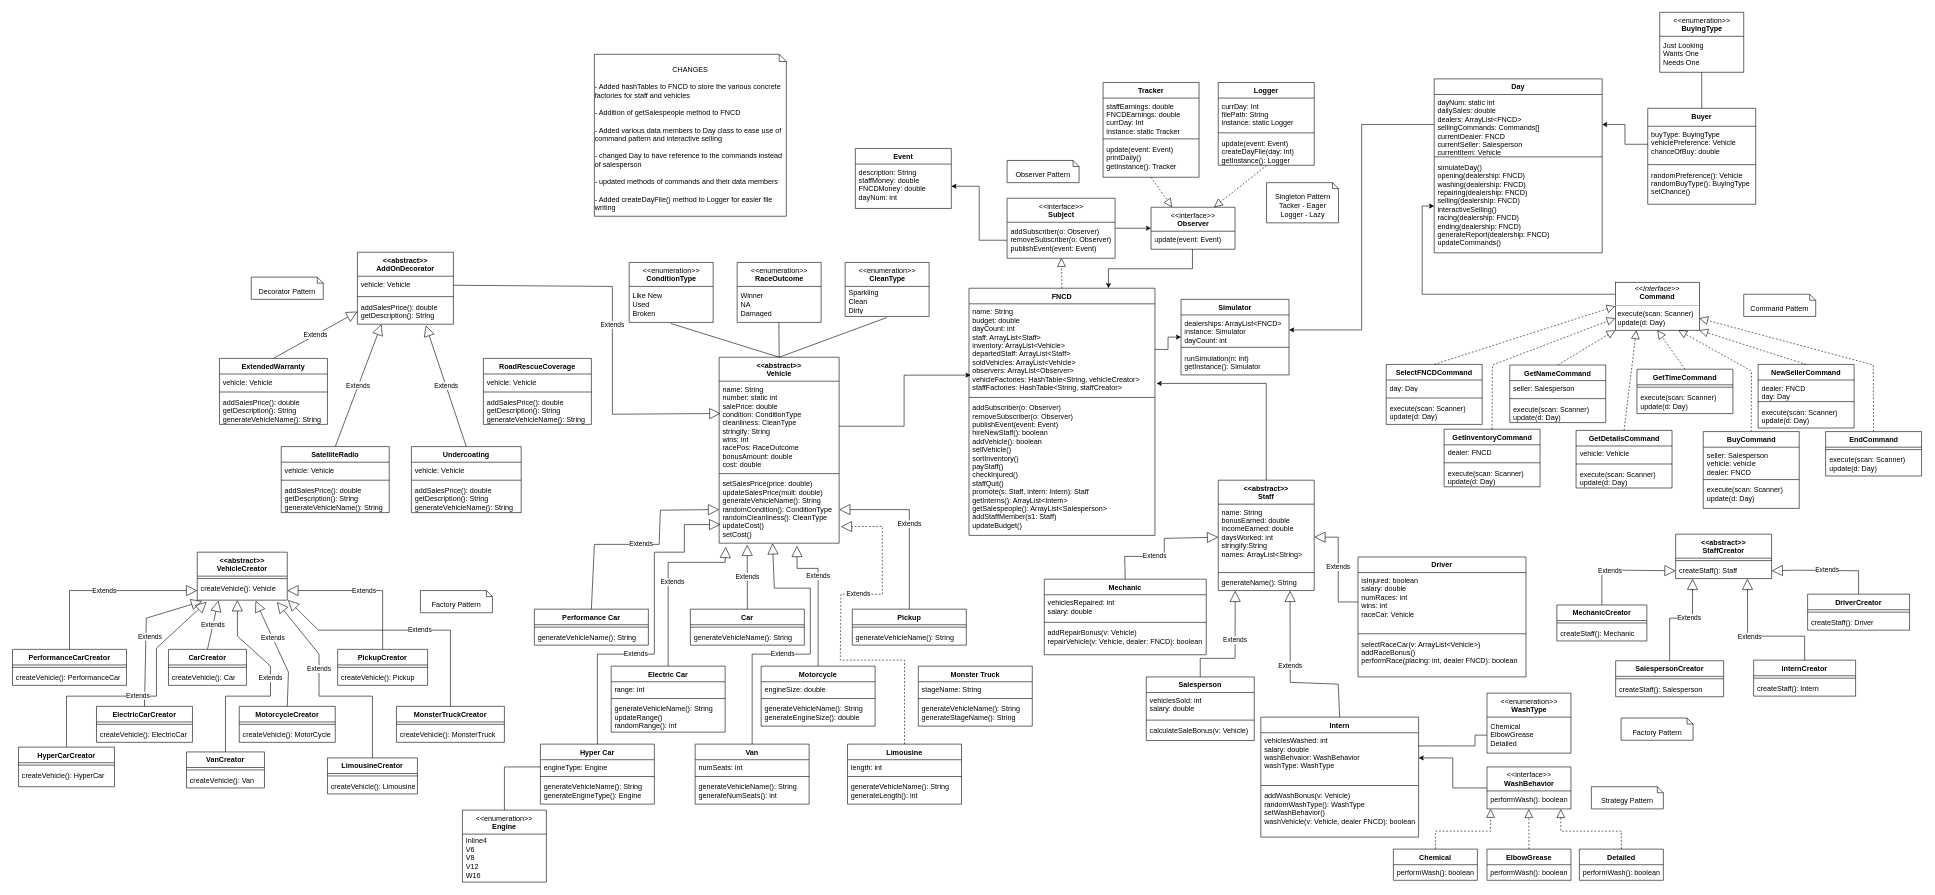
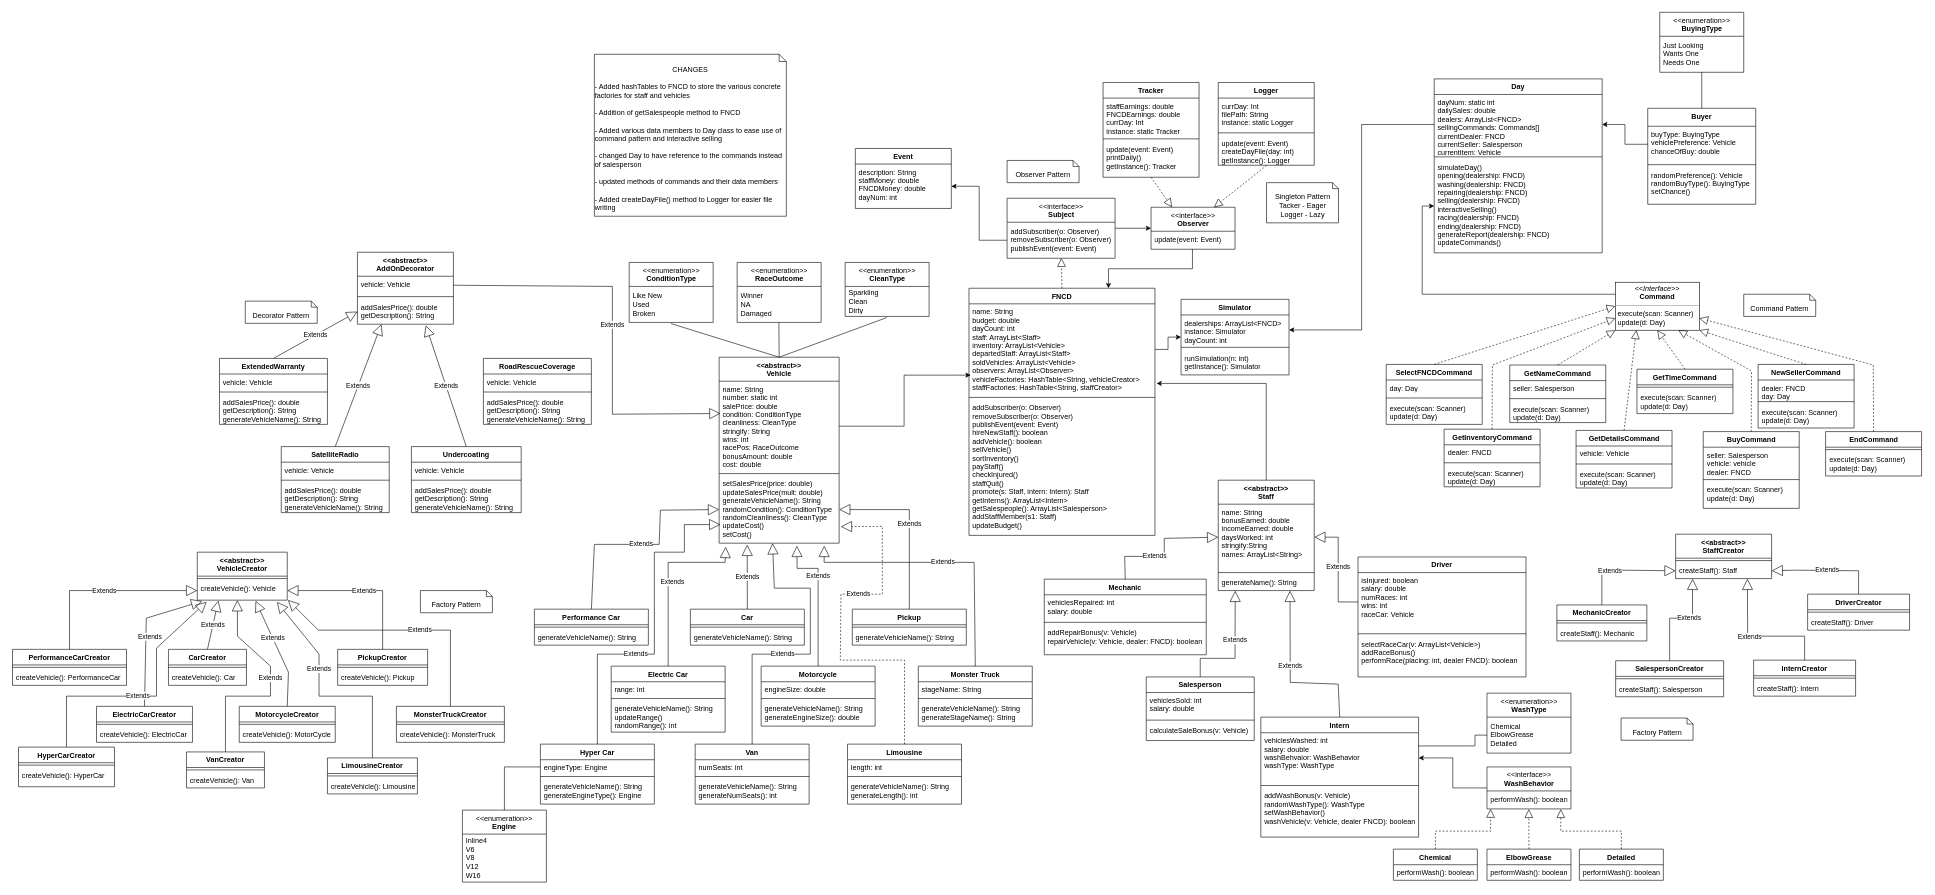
node "Decorator Pattern": moved (287, 288) -> (281, 312)
edge "Monster Truck" -> "setSalesPrice(price: double) updateSalesPrice(mult: double) generateVehicleName(): String randomCondition(): ConditionType randomCleanliness(): CleanType updateCost() setCost()": added, label "Extends"
node "Strategy Pattern": removed
